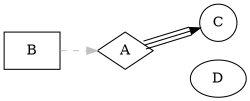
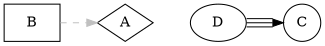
edge "A" -> "C": now "D" -> "C"
